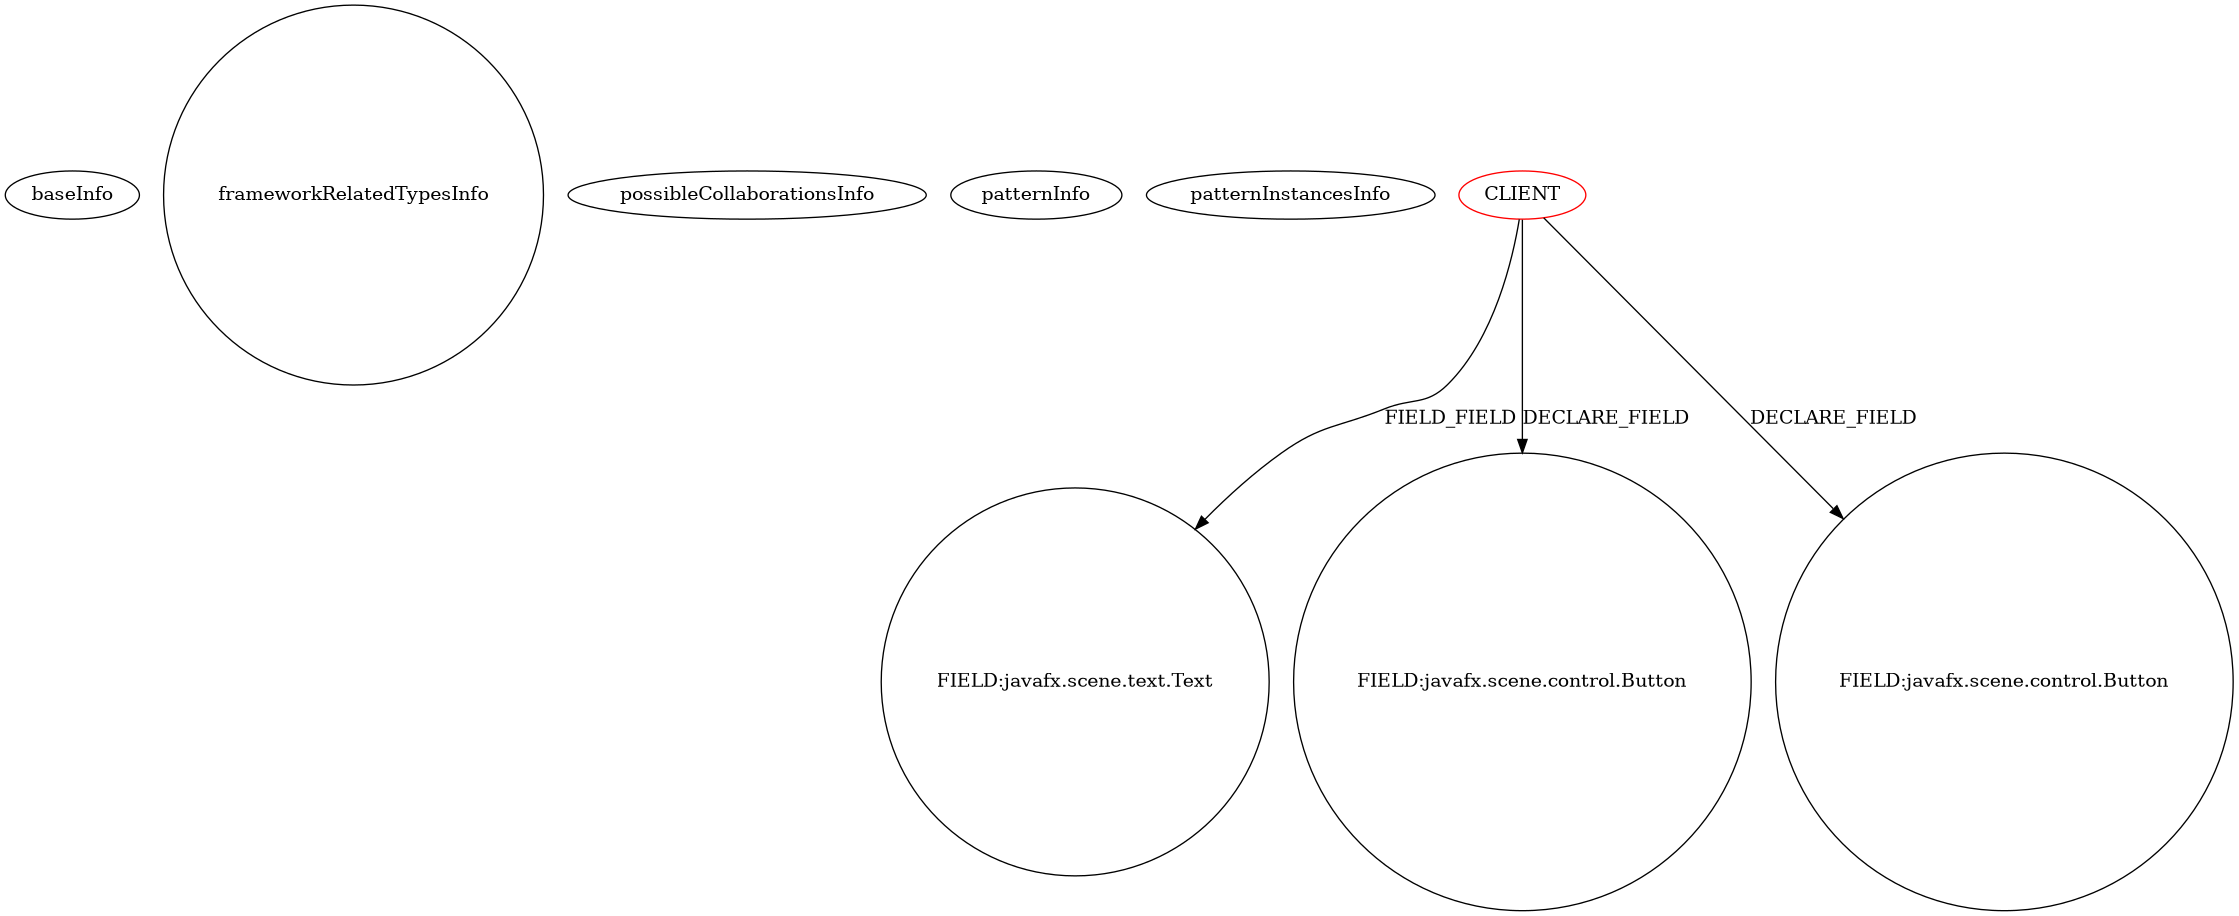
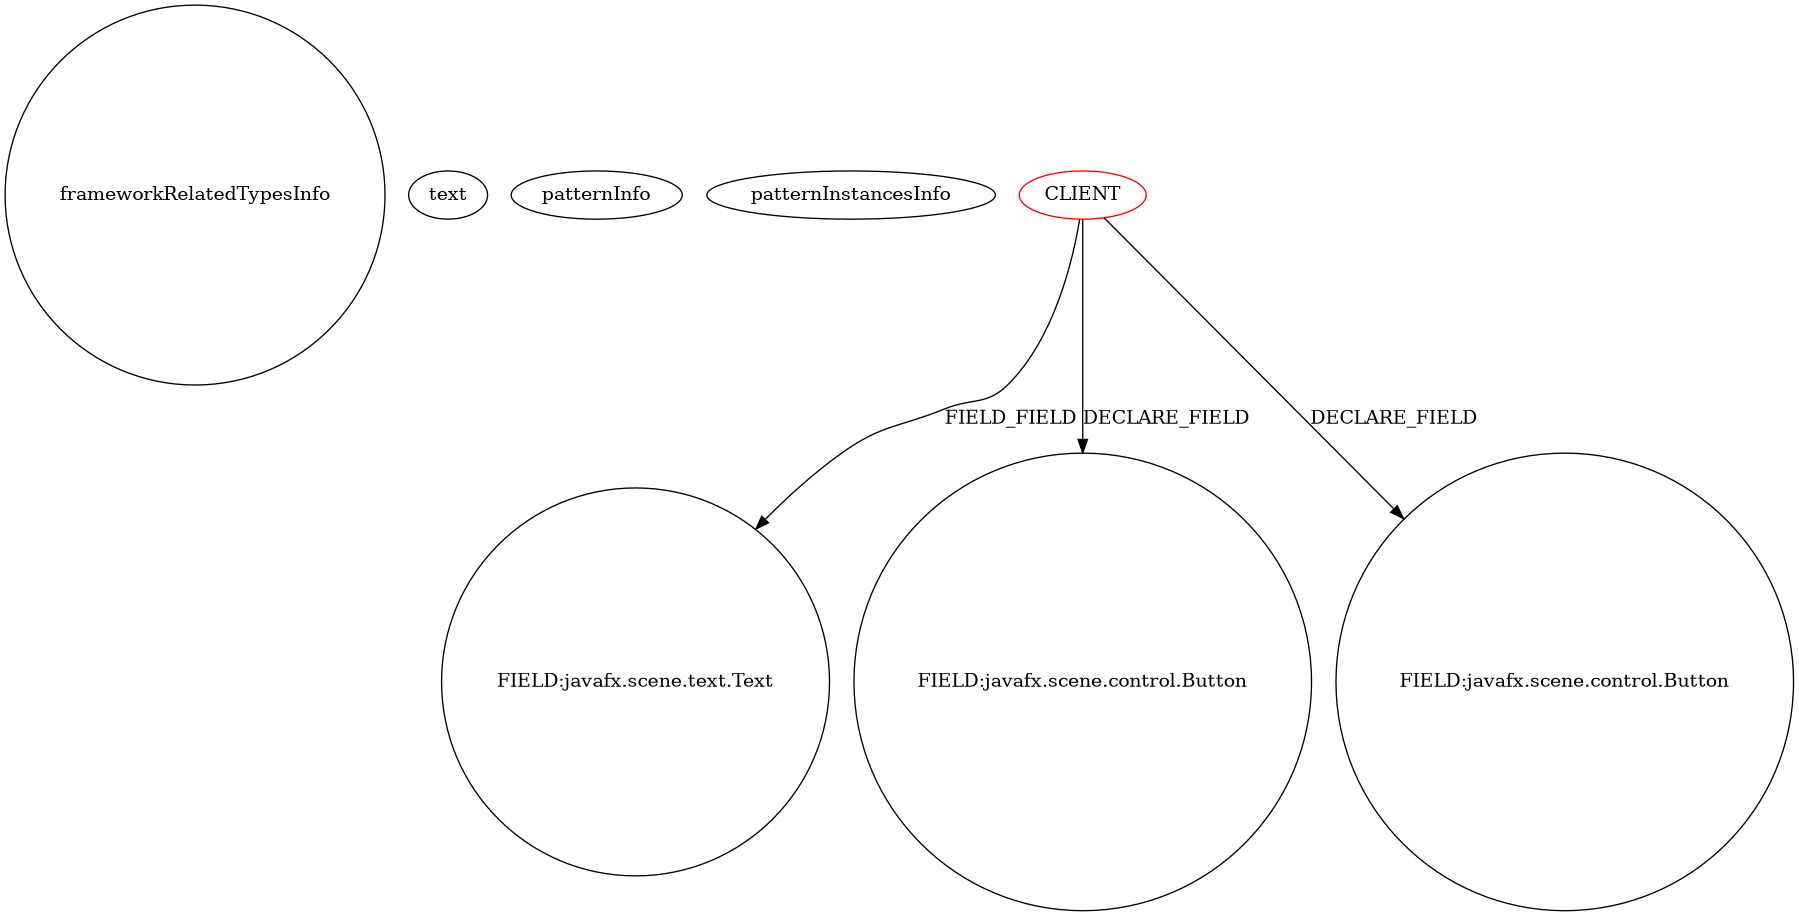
node "baseInfo": removed
node "possibleCollaborationsInfo": label "possibleCollaborationsInfo" -> "text"
